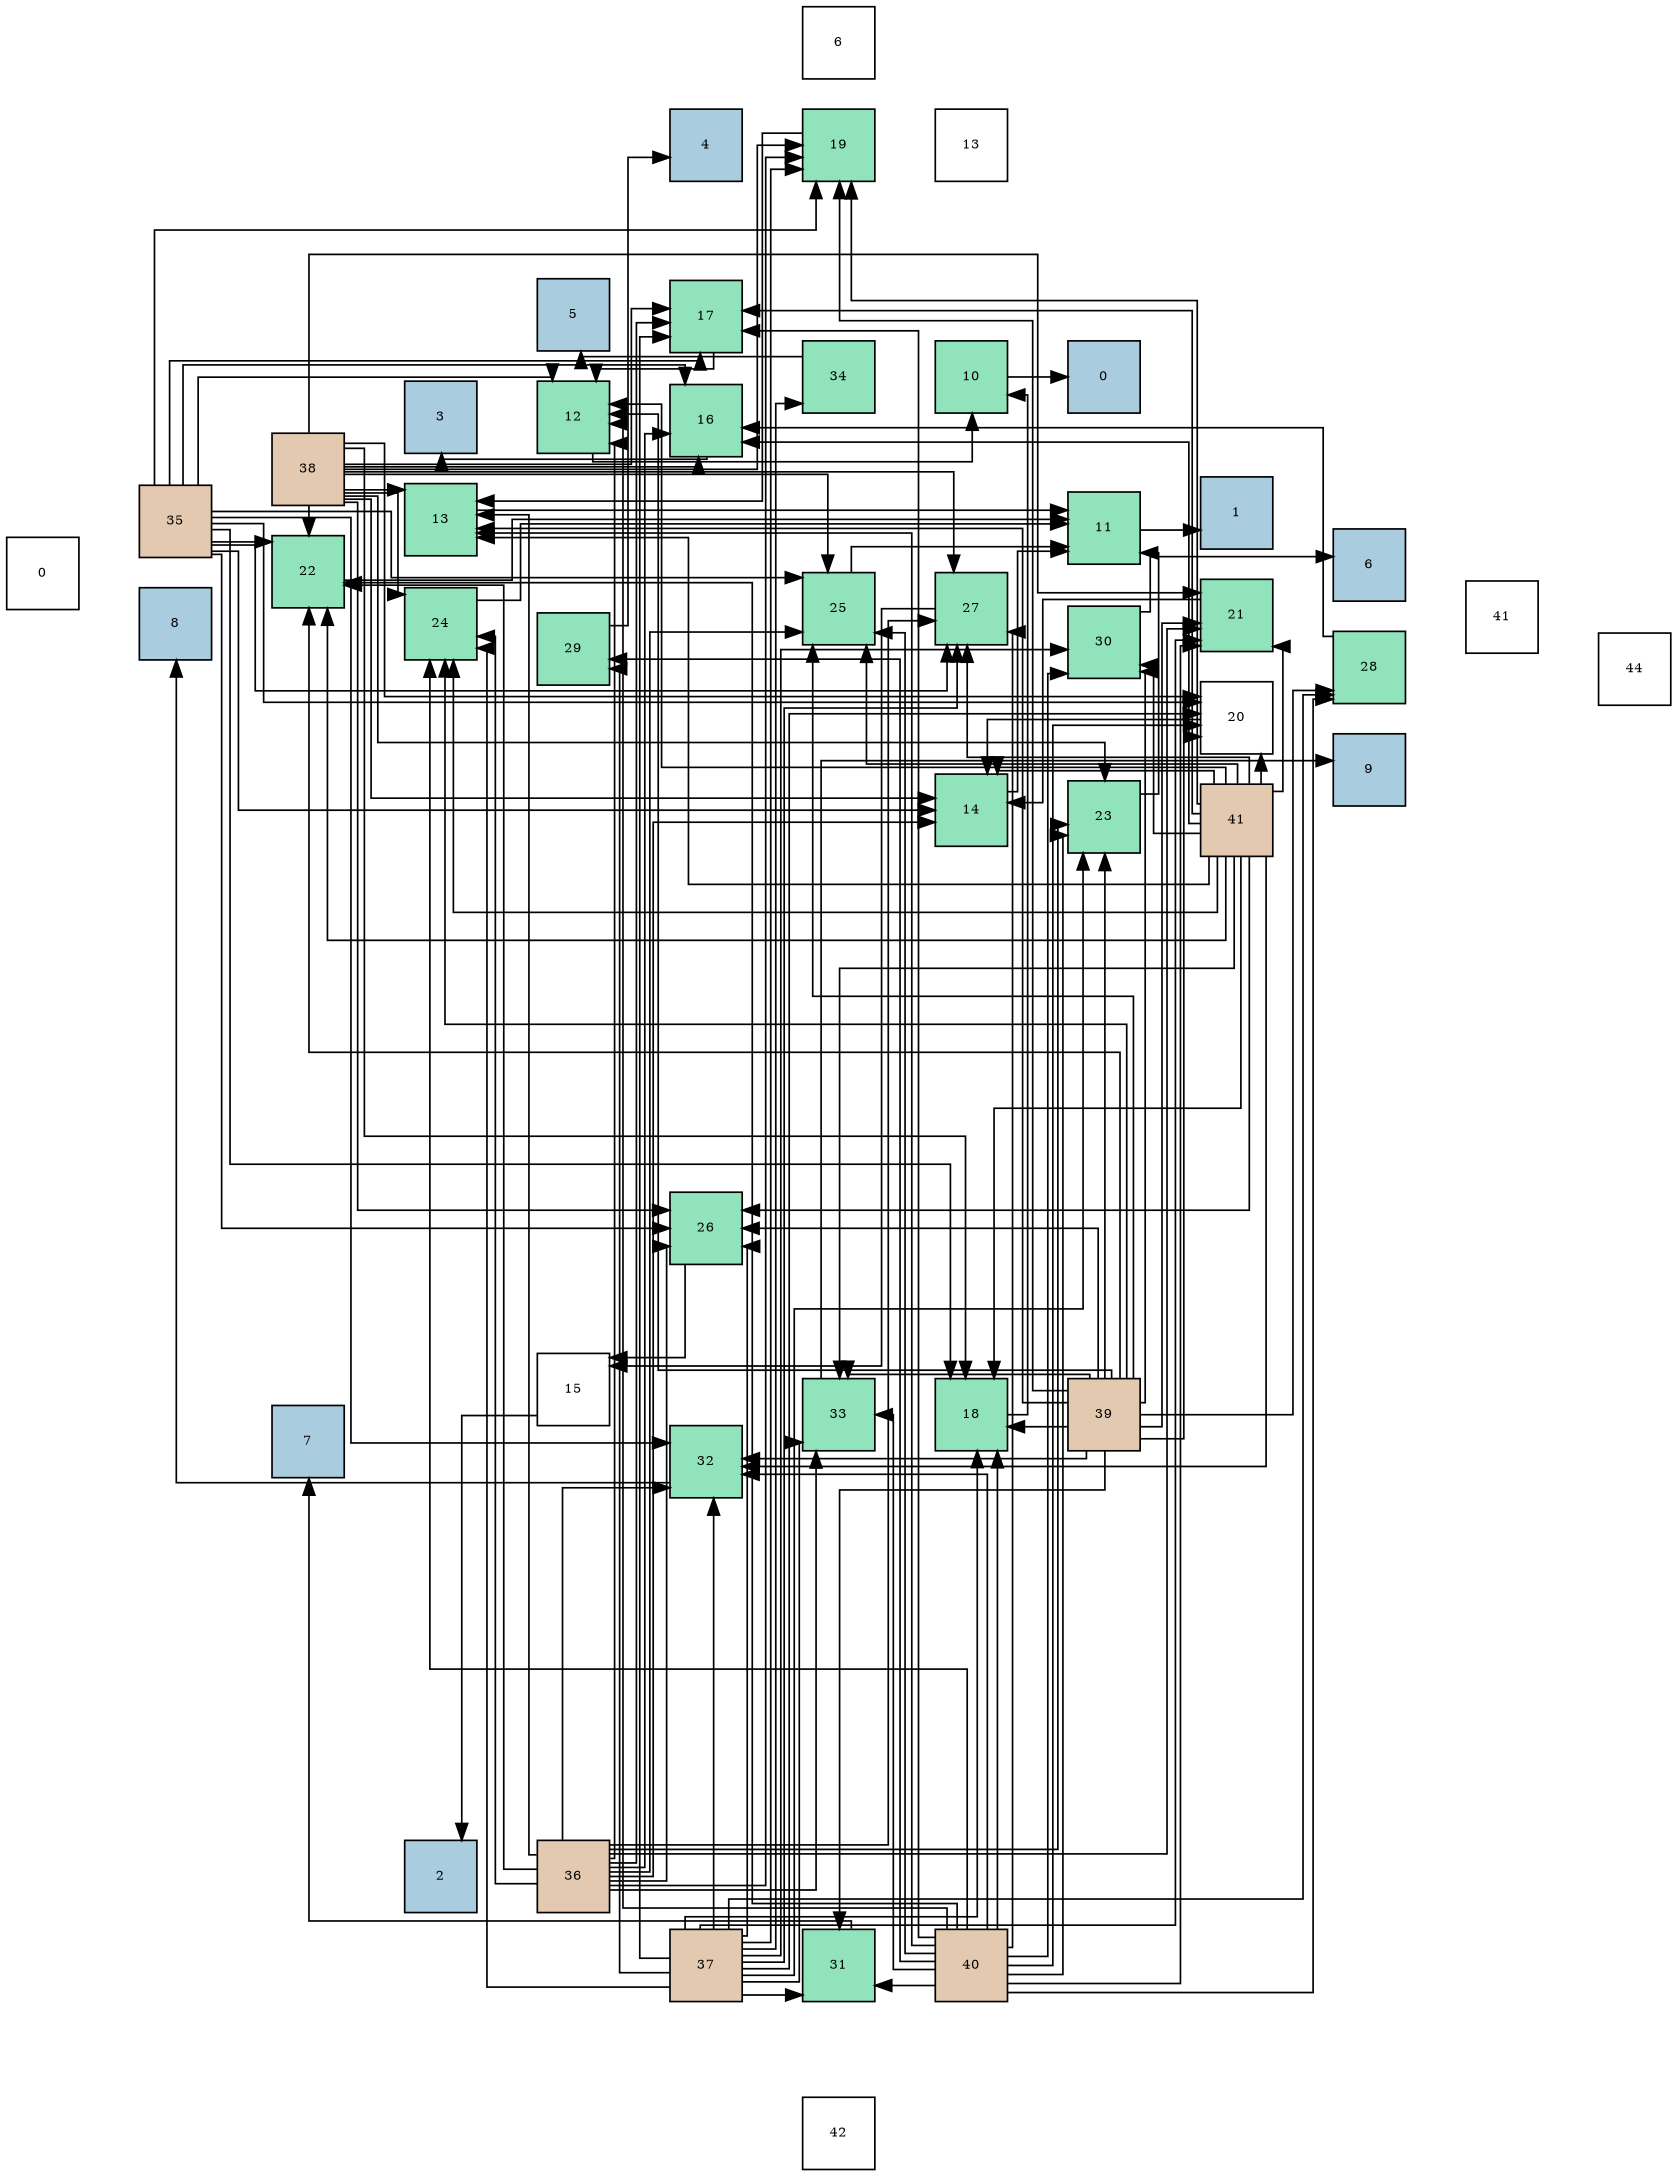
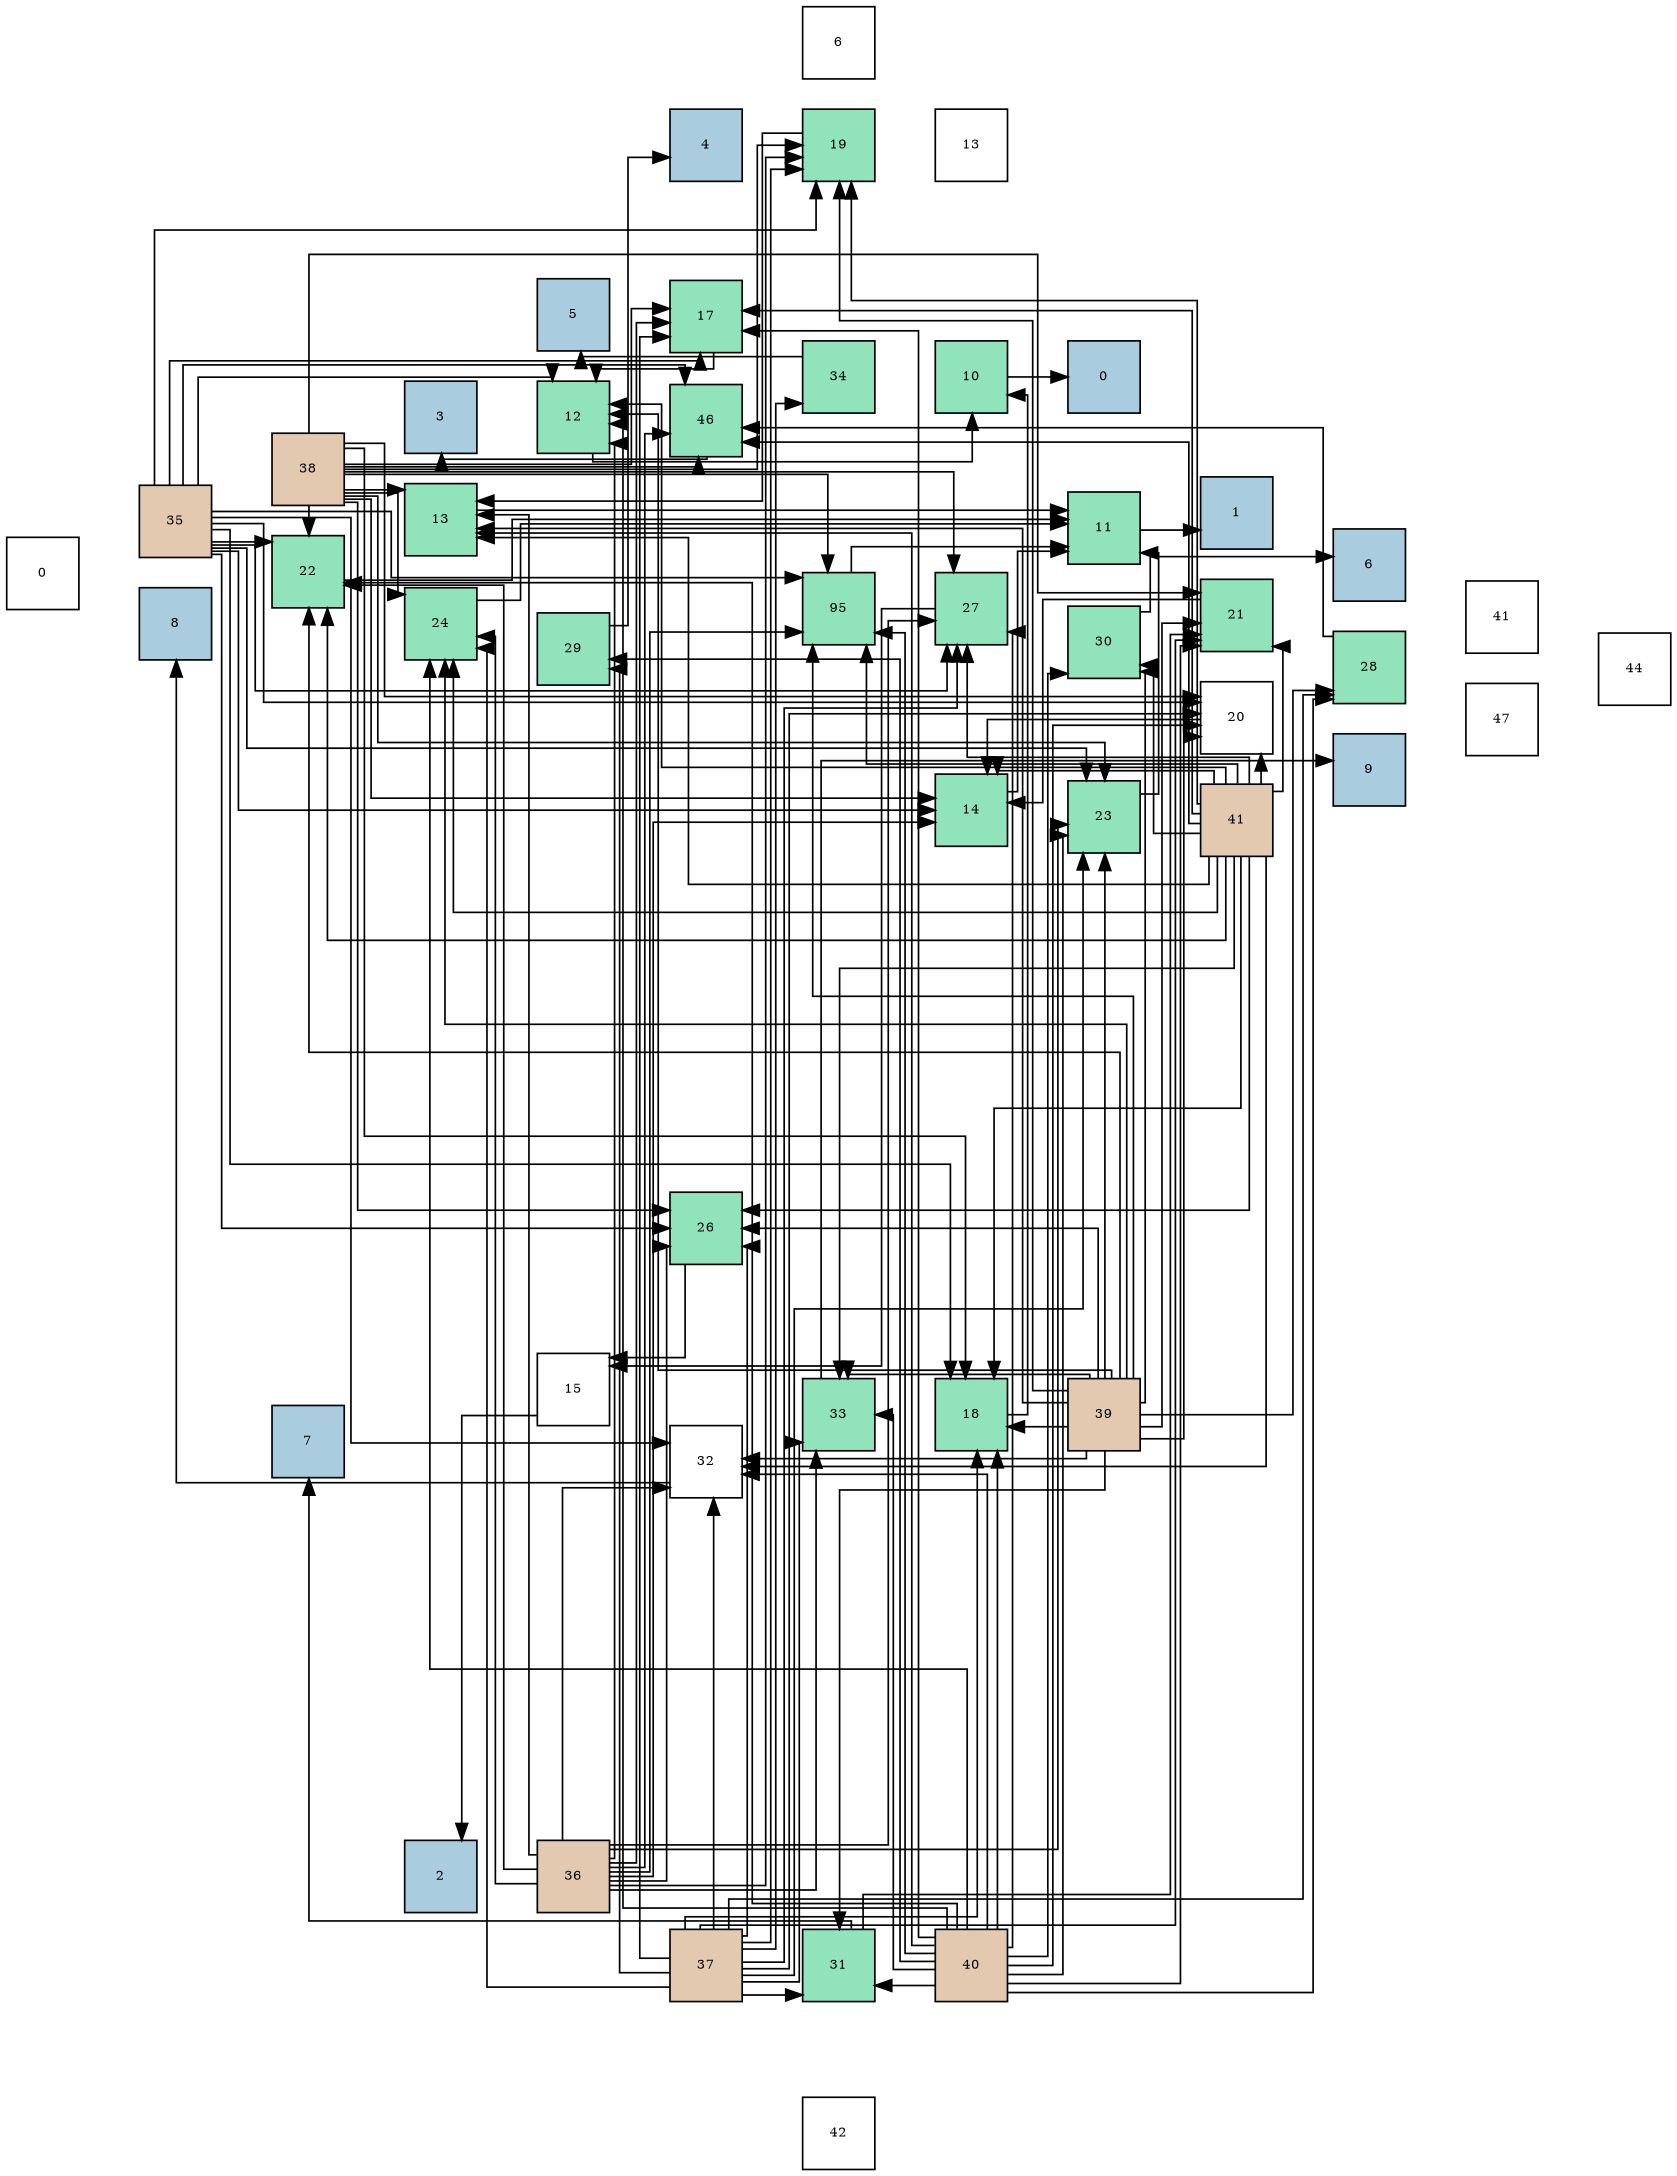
node "16": label "16" -> "46"
node "25": label "25" -> "95"
node "47": added
edge "35" -> "23": added
edge "37" -> "30": removed
node "32": fillcolor #91e3bb -> #ffffff
edge "36" -> "21": now "31" -> "21"
